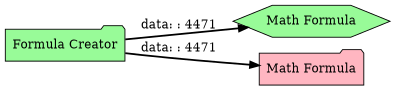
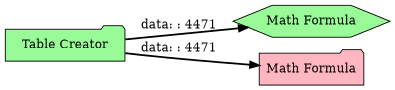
node "Formula Creator": label "Formula Creator" -> "Table Creator"
